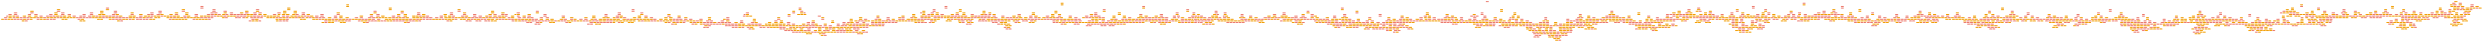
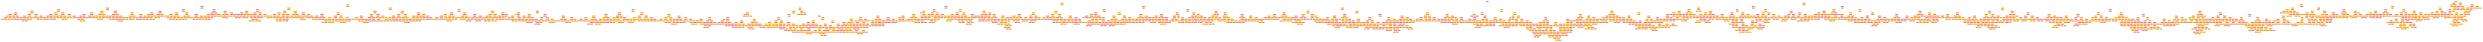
node "X[1] <= 0.1550 mse = 0.00020705148753 samples = 2": fillcolor salmon -> orange
